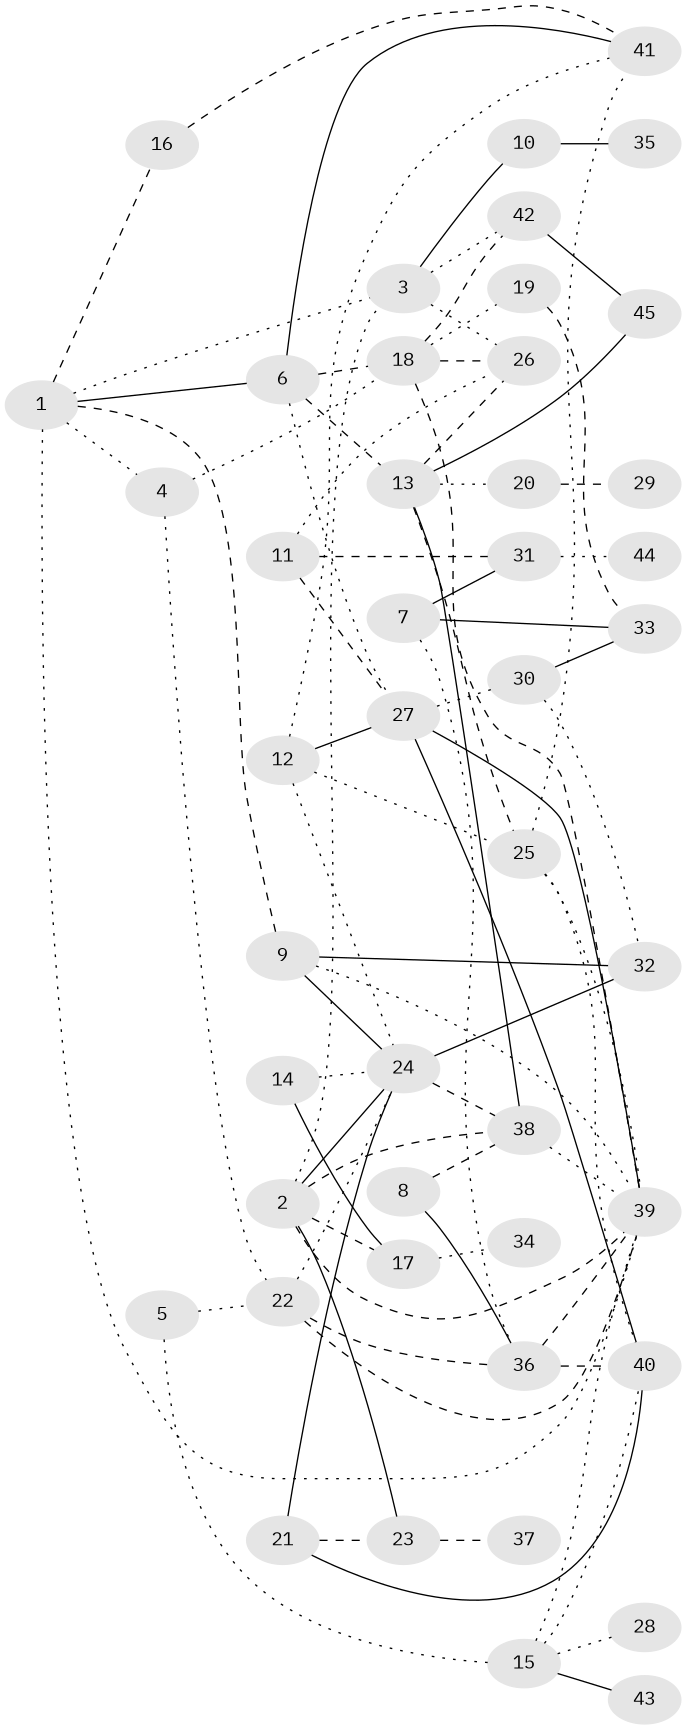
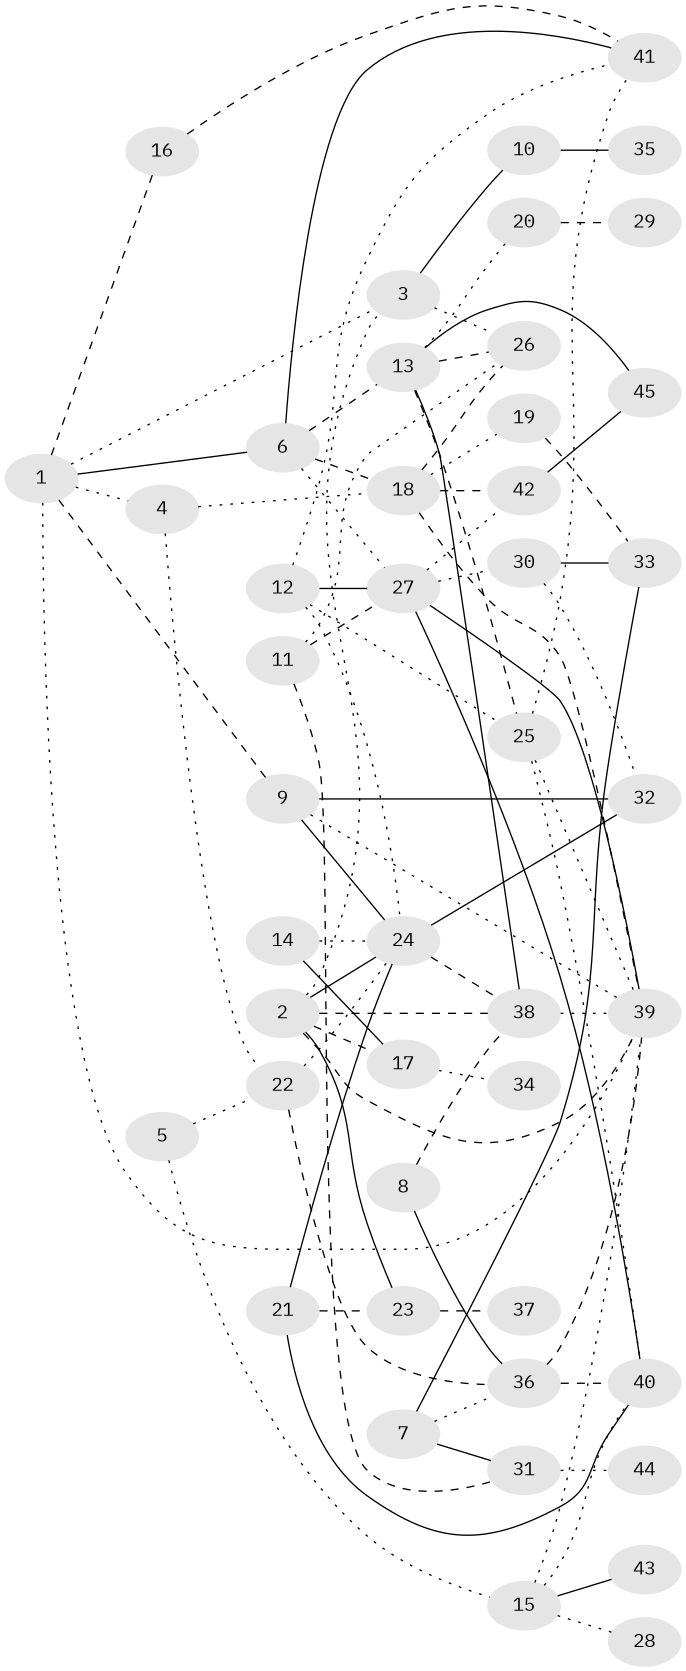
edge "42" -- "3": now "42" -- "27"
edge "39" -- "22": removed
